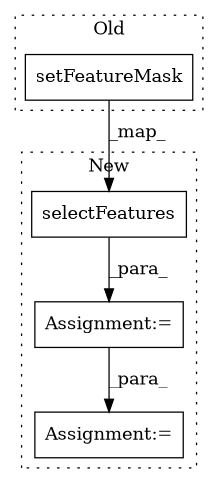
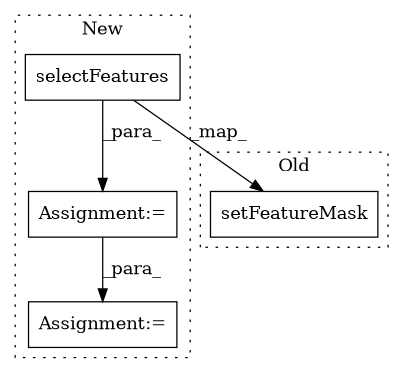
edge "setFeatureMask" -> "selectFeatures": reversed
